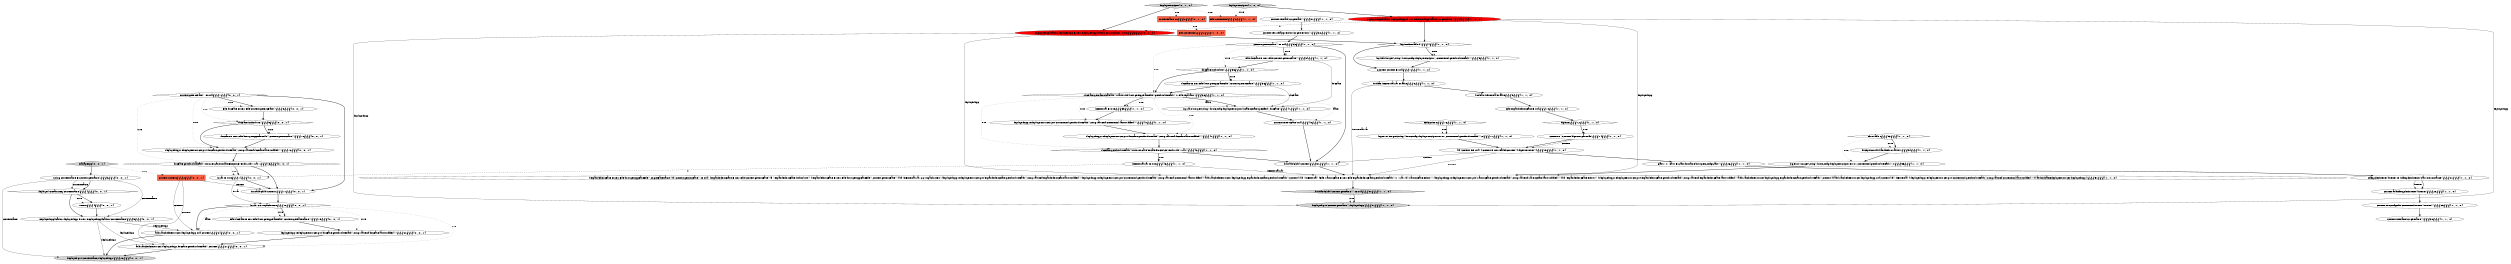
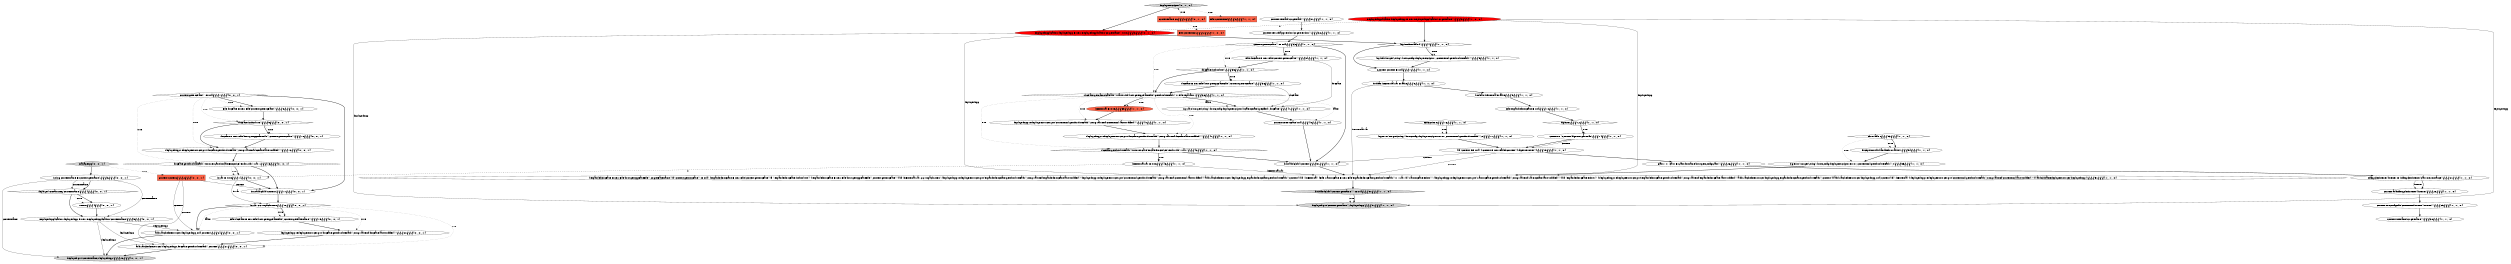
node "deployDescriptor['1', '0', '0']": removed
edge "deployDescriptor['0', '1', '0']" -> "ContextName cn@@@2@@@['0', '1', '0']": reversed
node "isExternal = true@@@39@@@['1', '1', '0']": fillcolor white -> tomato
